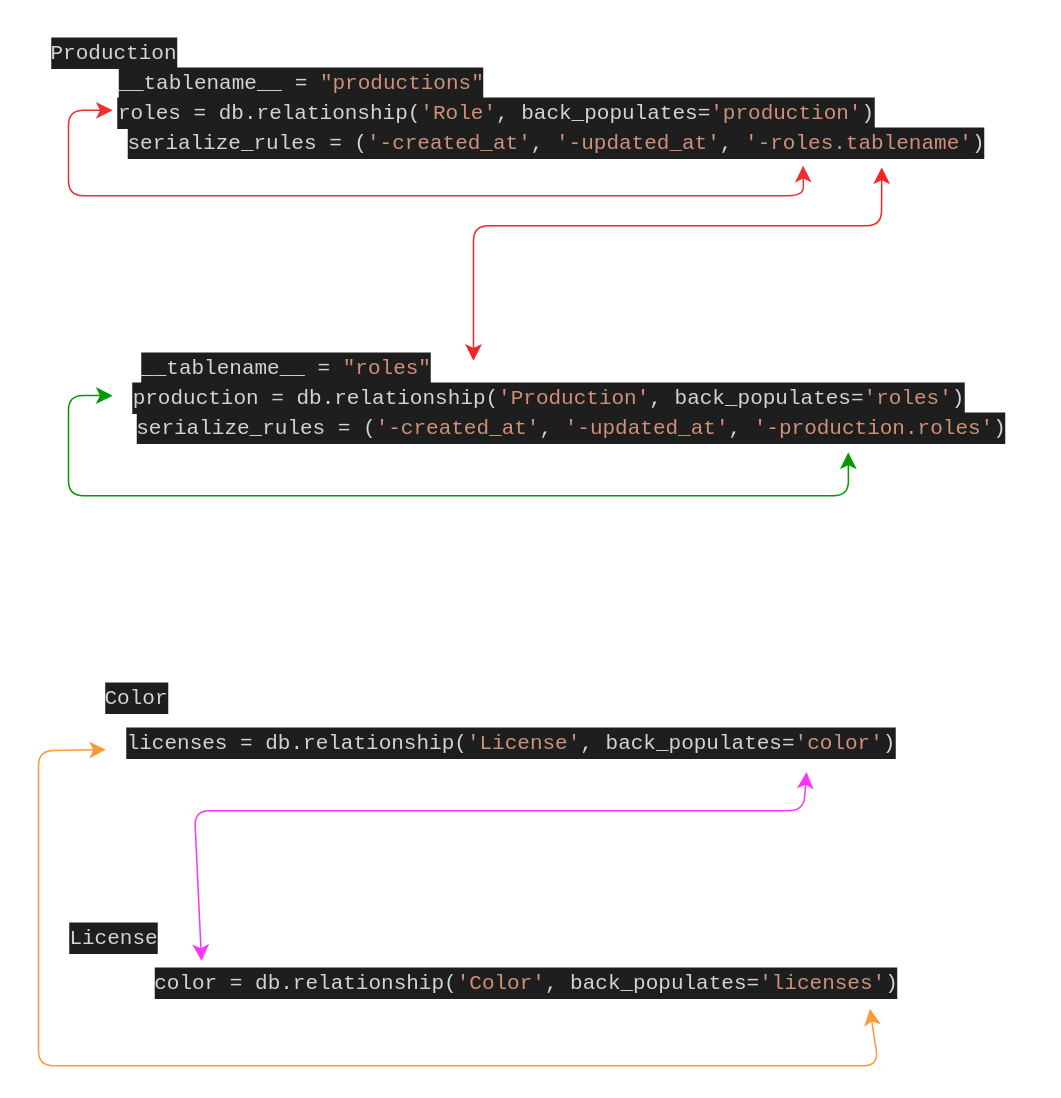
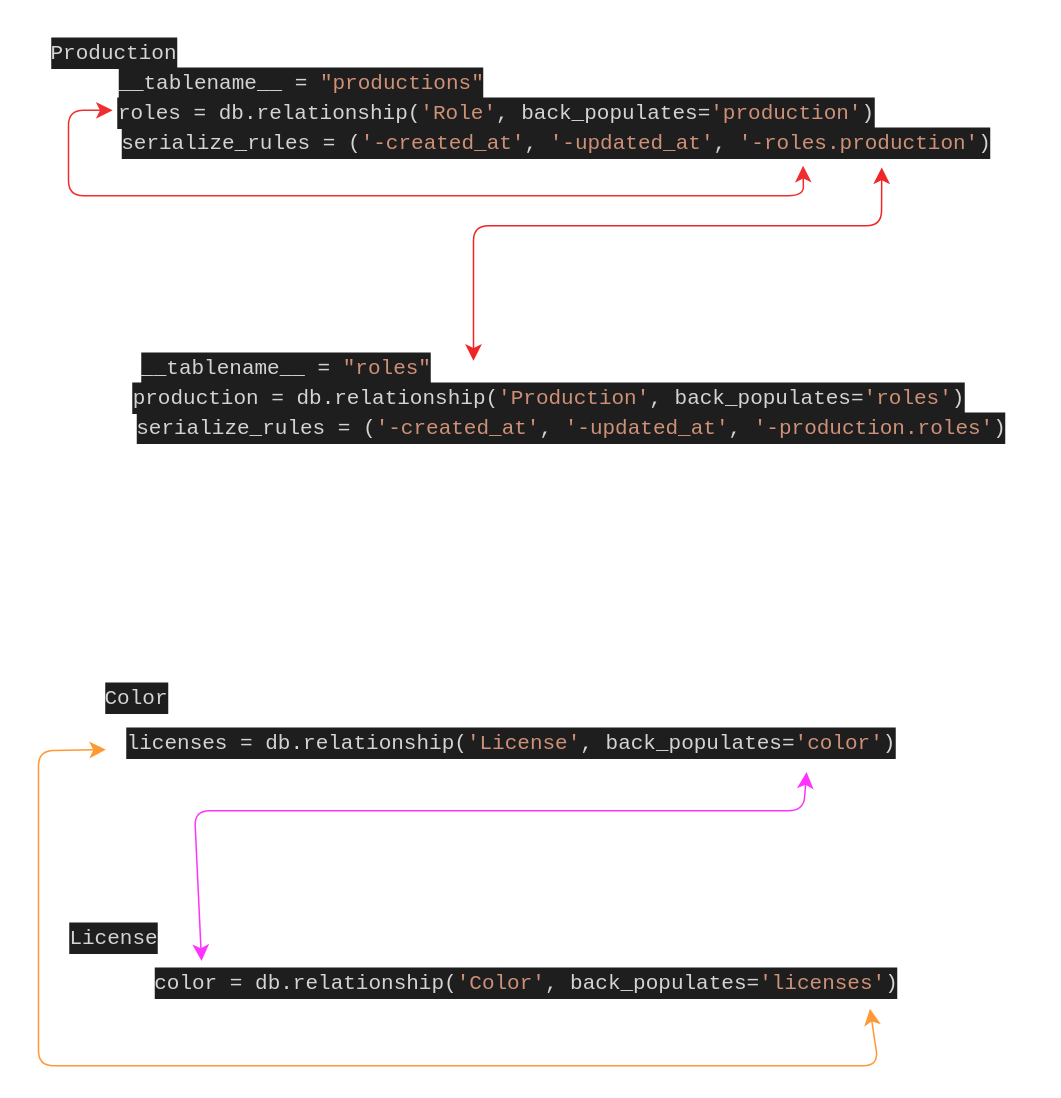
node "serialize_rules = ('-created_at', '-updated_at', '-roles.tablename')": label "serialize_rules = ('-created_at', '-updated_at', '-roles.tablename')" -> "serialize_rules = ('-created_at', '-updated_at', '-roles.production')"
edge "production = db.relationship('Production', back_populates='roles')" -- "serialize_rules = ('-created_at', '-updated_at', '-production.roles')": removed
